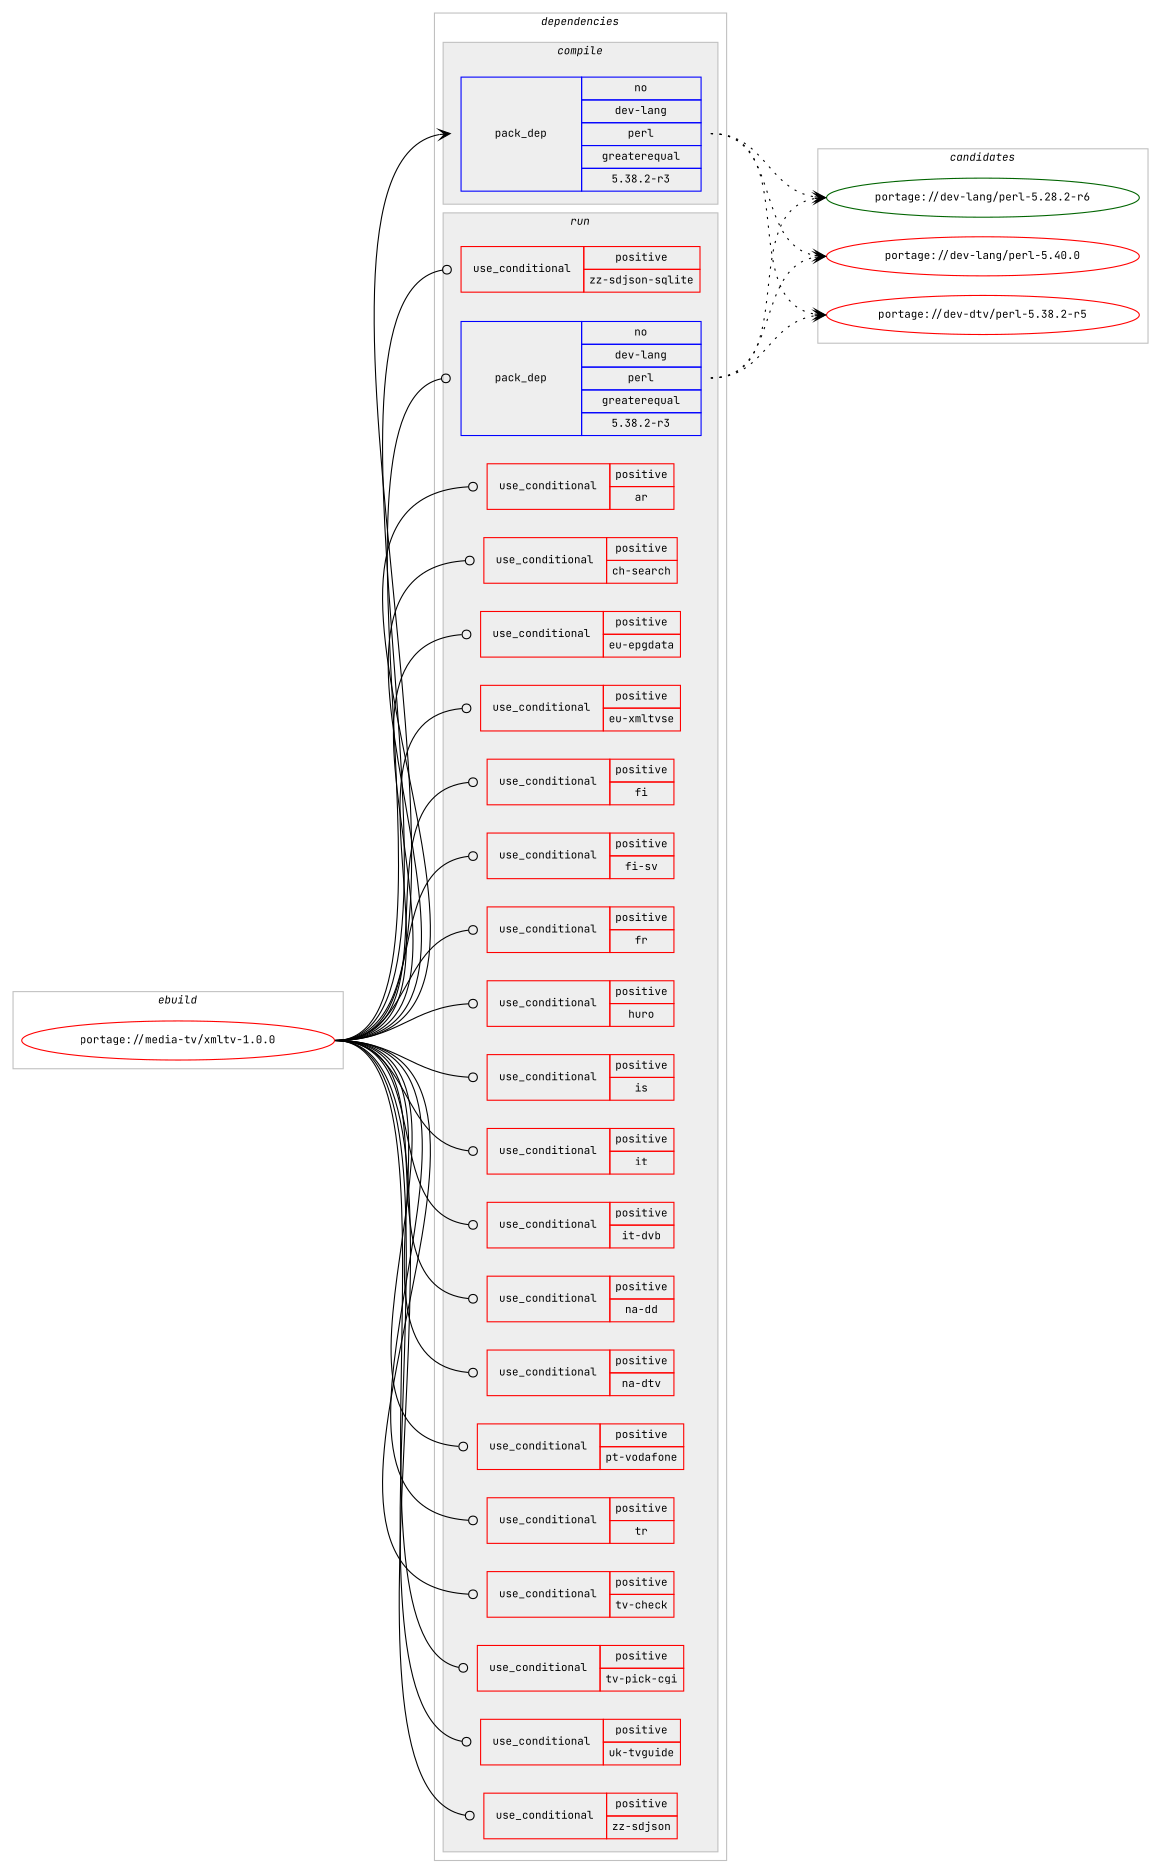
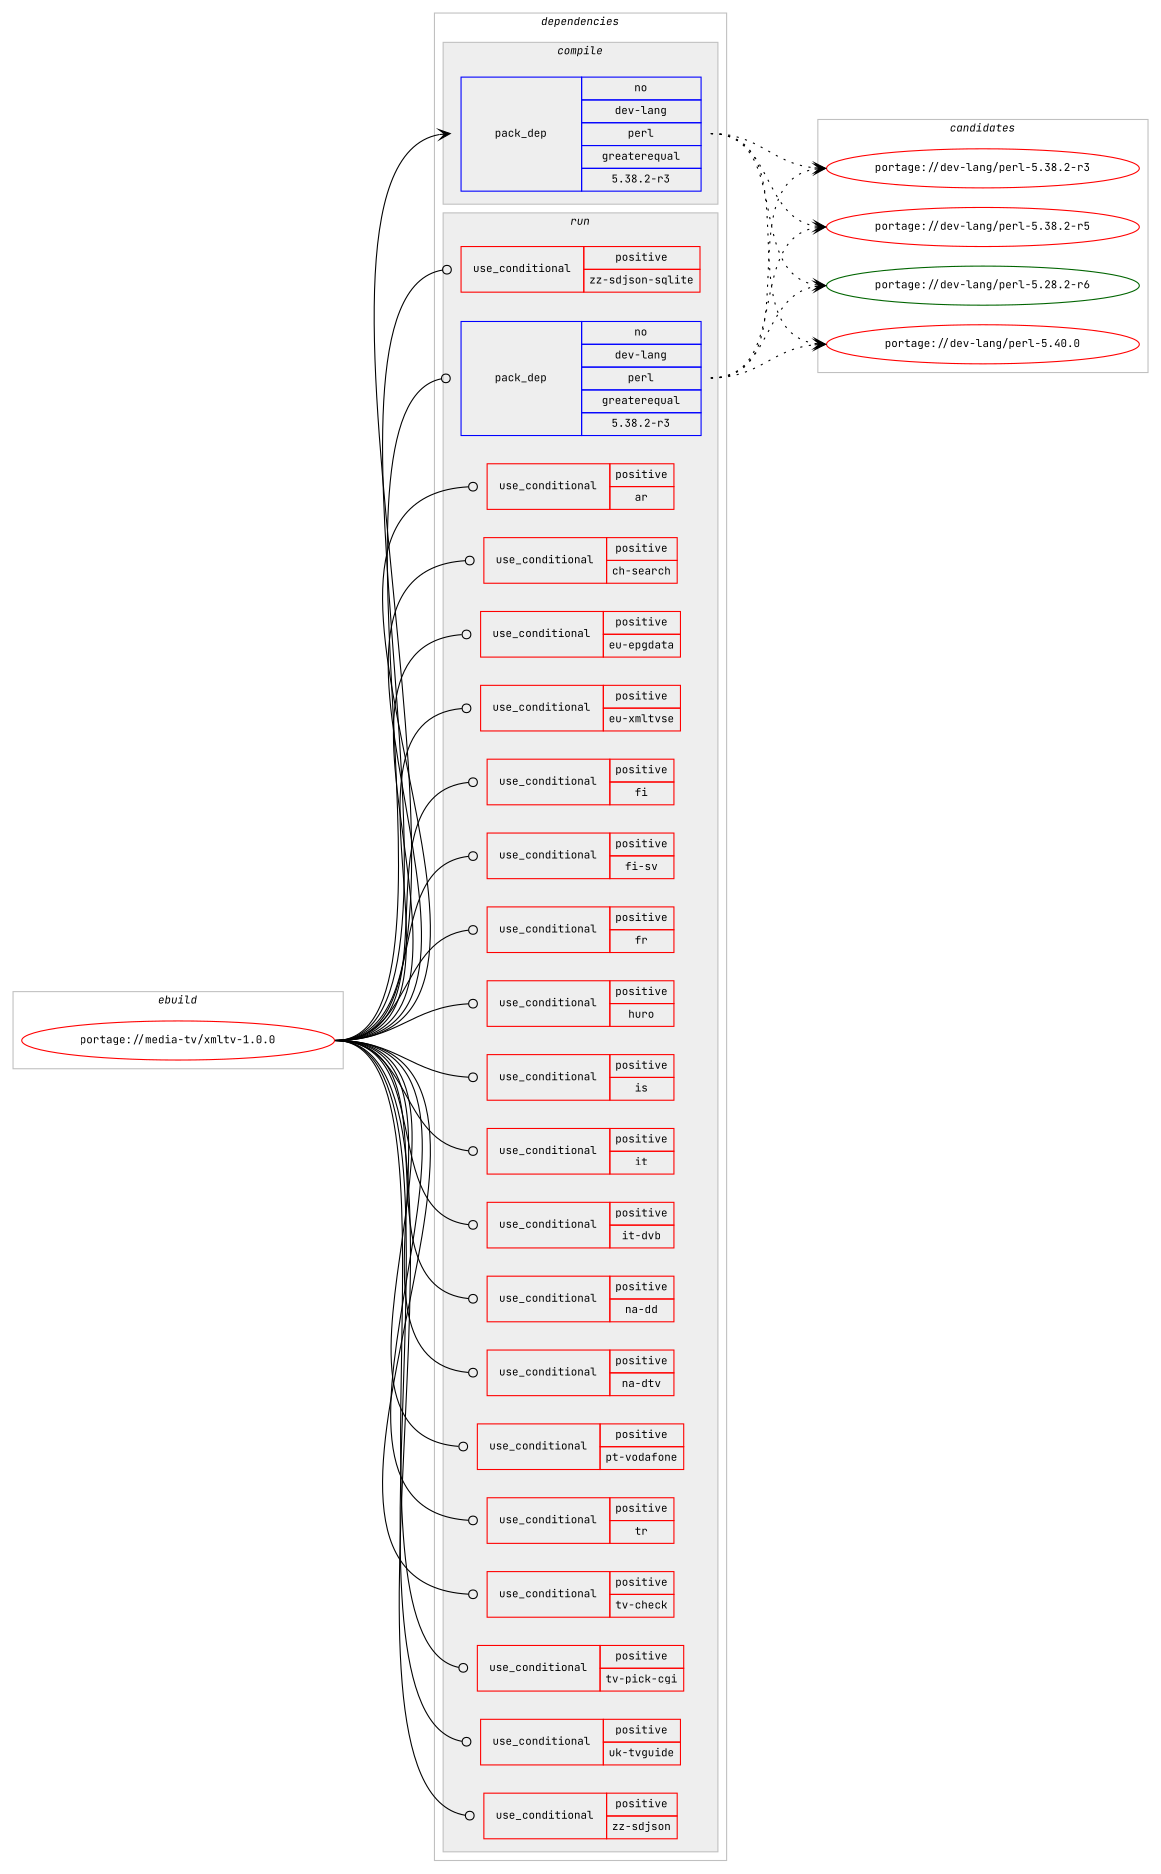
node "portage://dev-lang/perl-5.38.2-r3": added
node "portage://dev-dtv/perl-5.38.2-r5": label "portage://dev-dtv/perl-5.38.2-r5" -> "portage://dev-lang/perl-5.38.2-r5"
